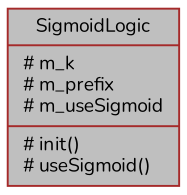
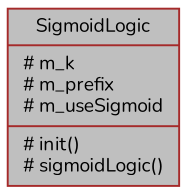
node "SigmoidLogic": text "# useSigmoid()" -> "# sigmoidLogic()"
